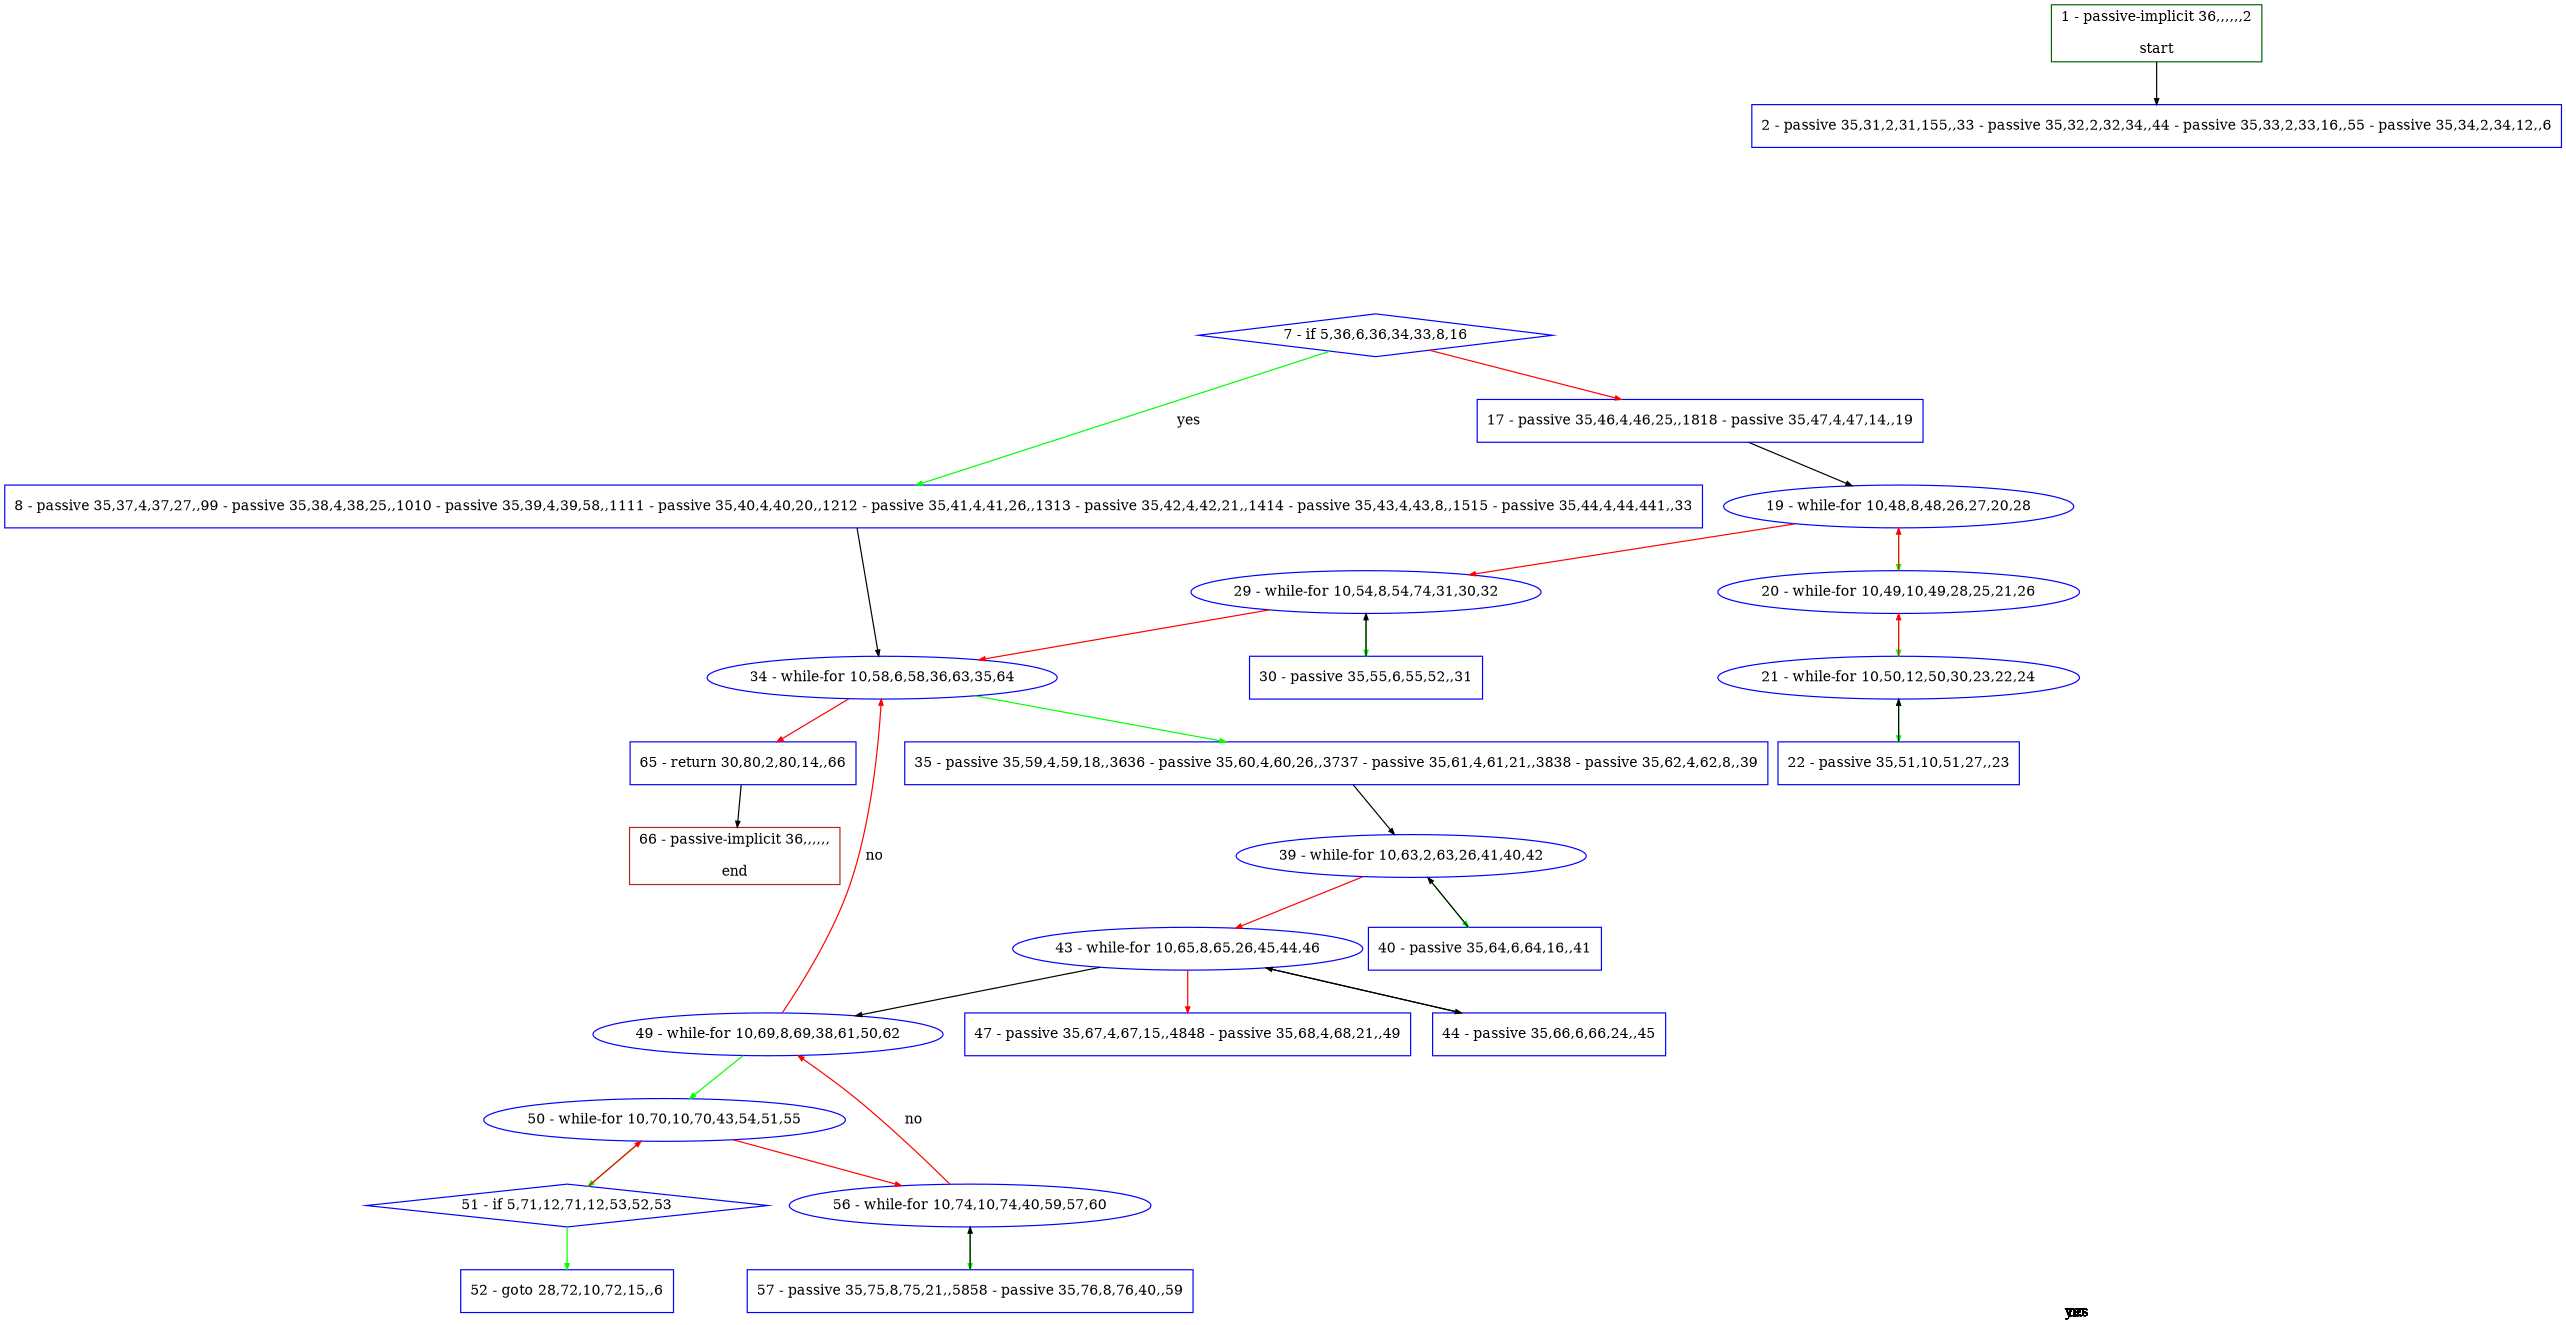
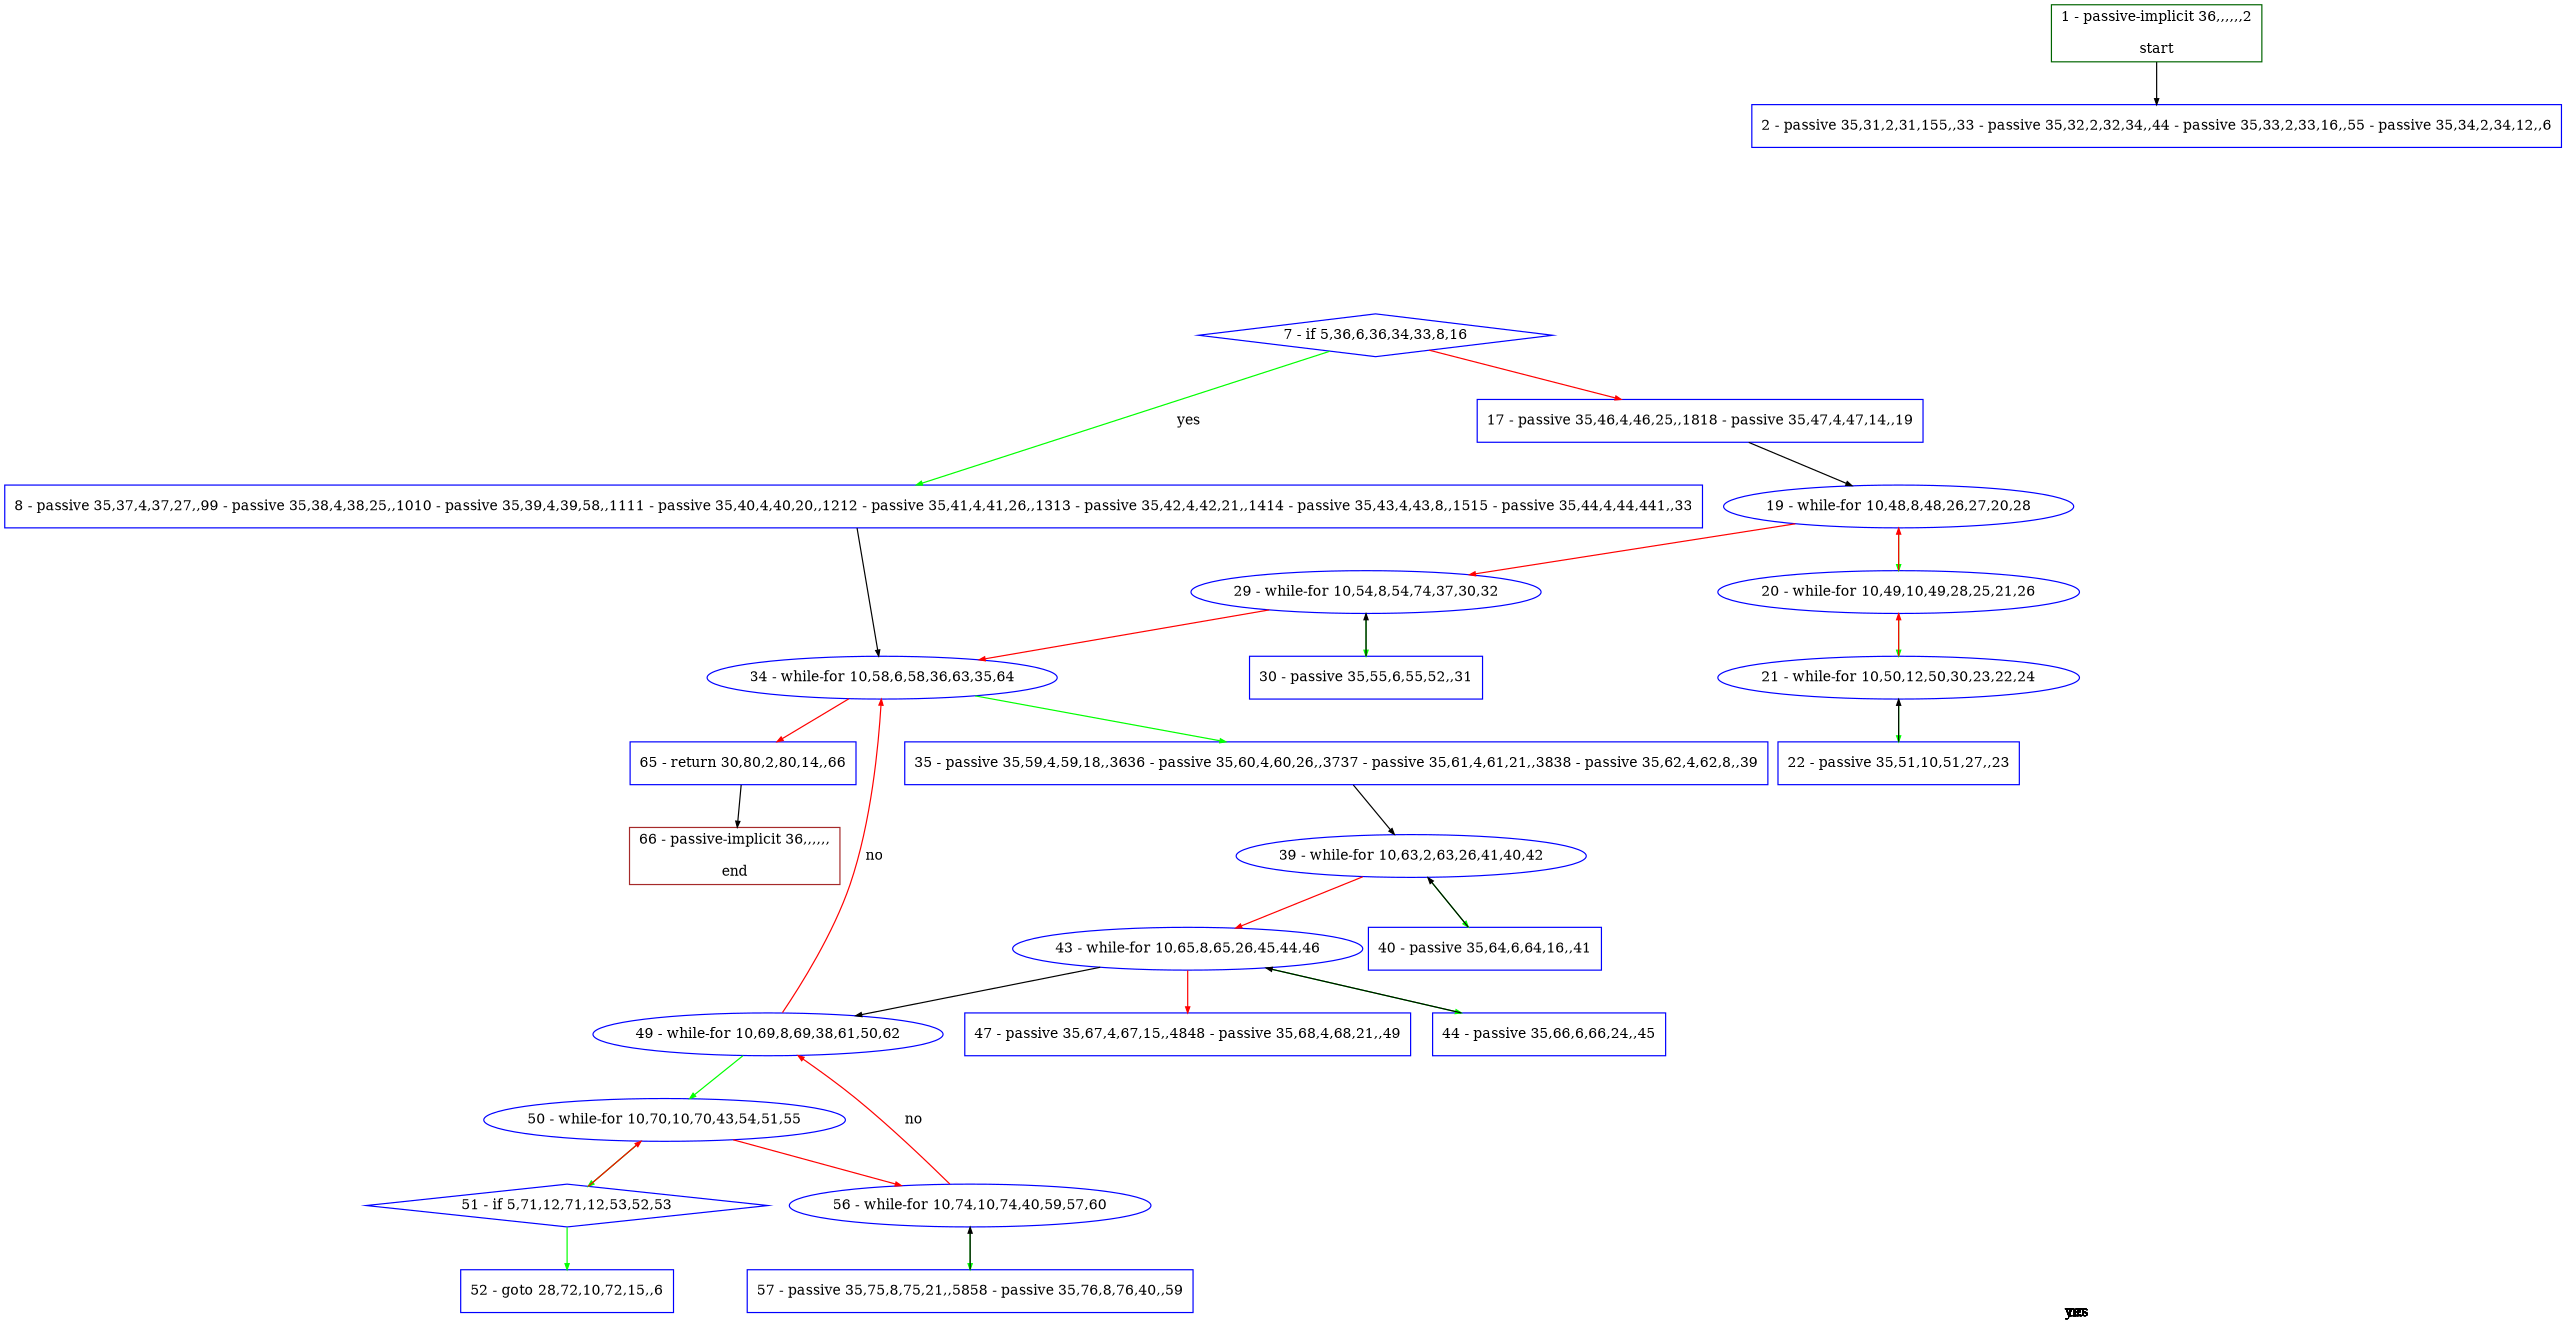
node "29 - while-for 10,54,8,54,74,31,30,32": label "29 - while-for 10,54,8,54,74,31,30,32" -> "29 - while-for 10,54,8,54,74,37,30,32"
edge "43 - while-for 10,65,8,65,26,45,44,46" -> "44 - passive 35,66,6,66,24,,45": color #000000 -> #00ff00
